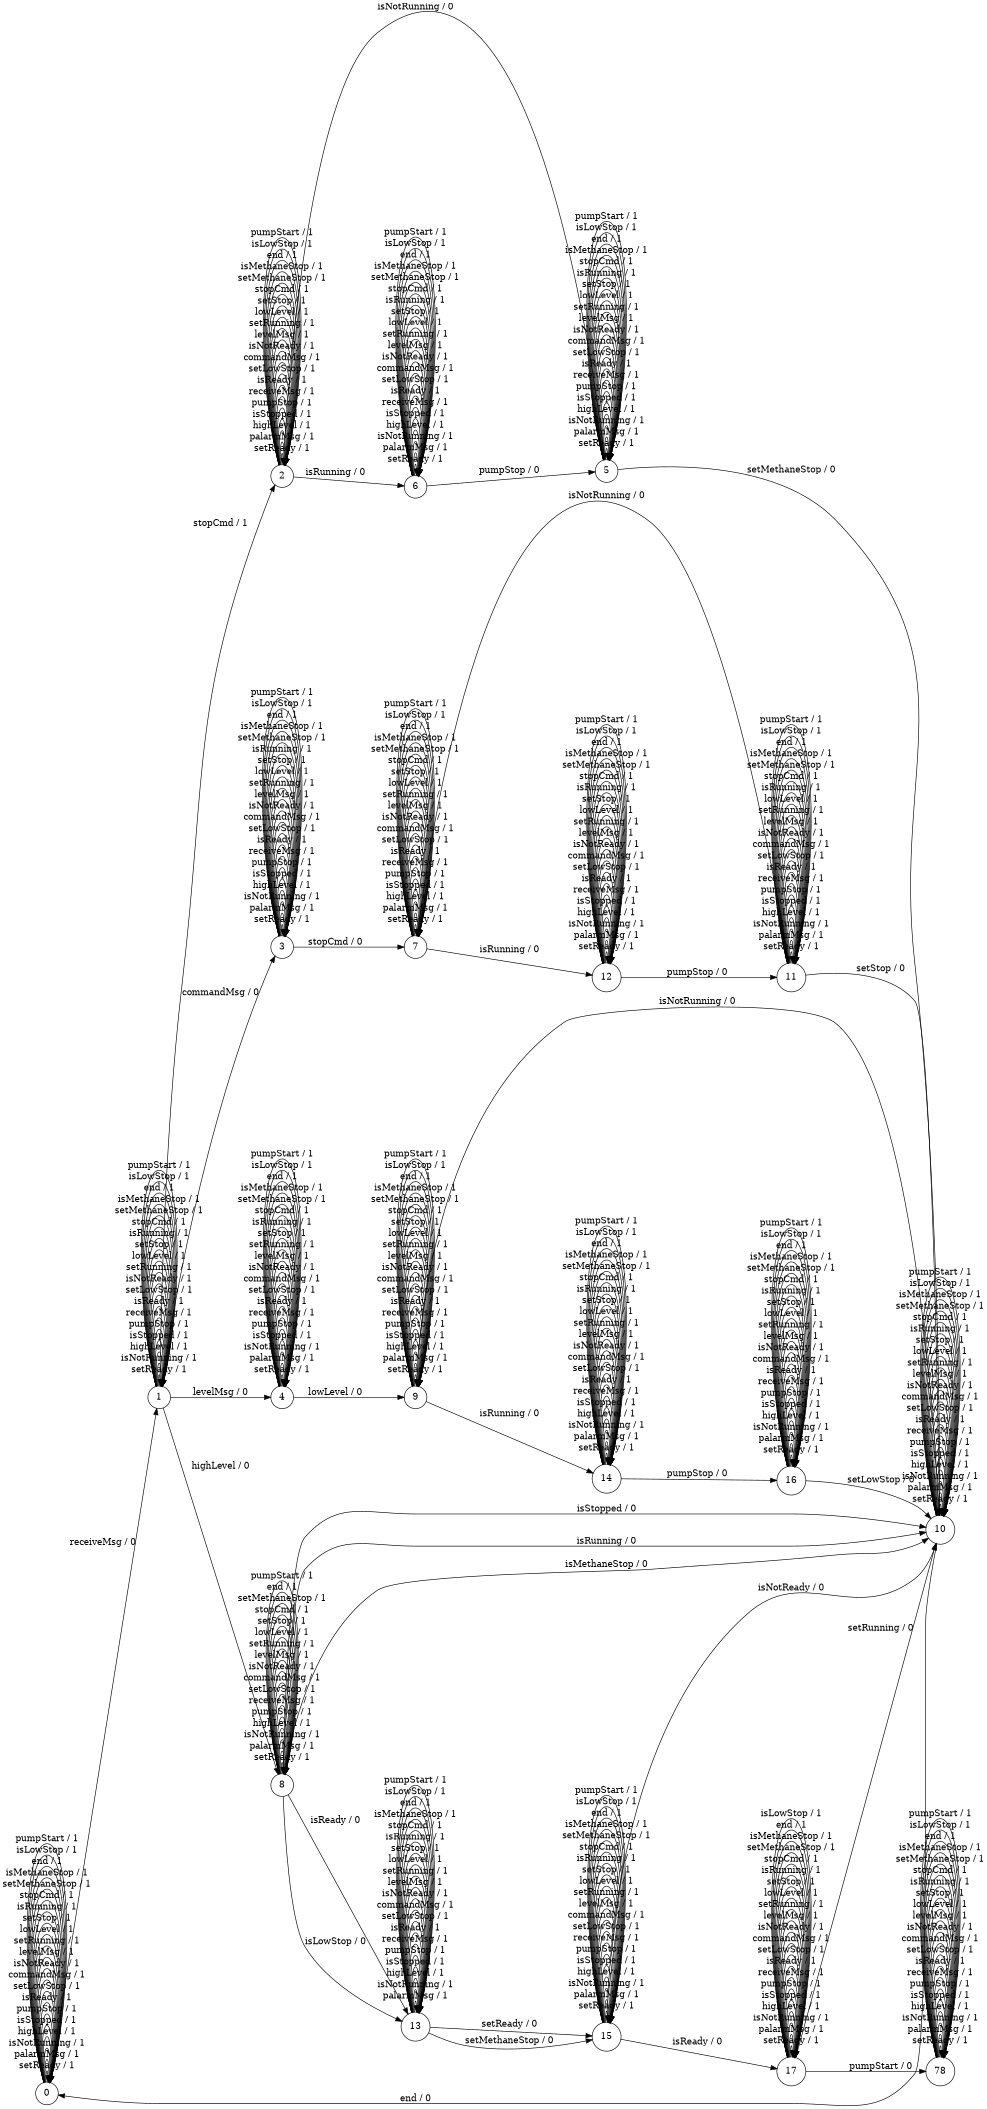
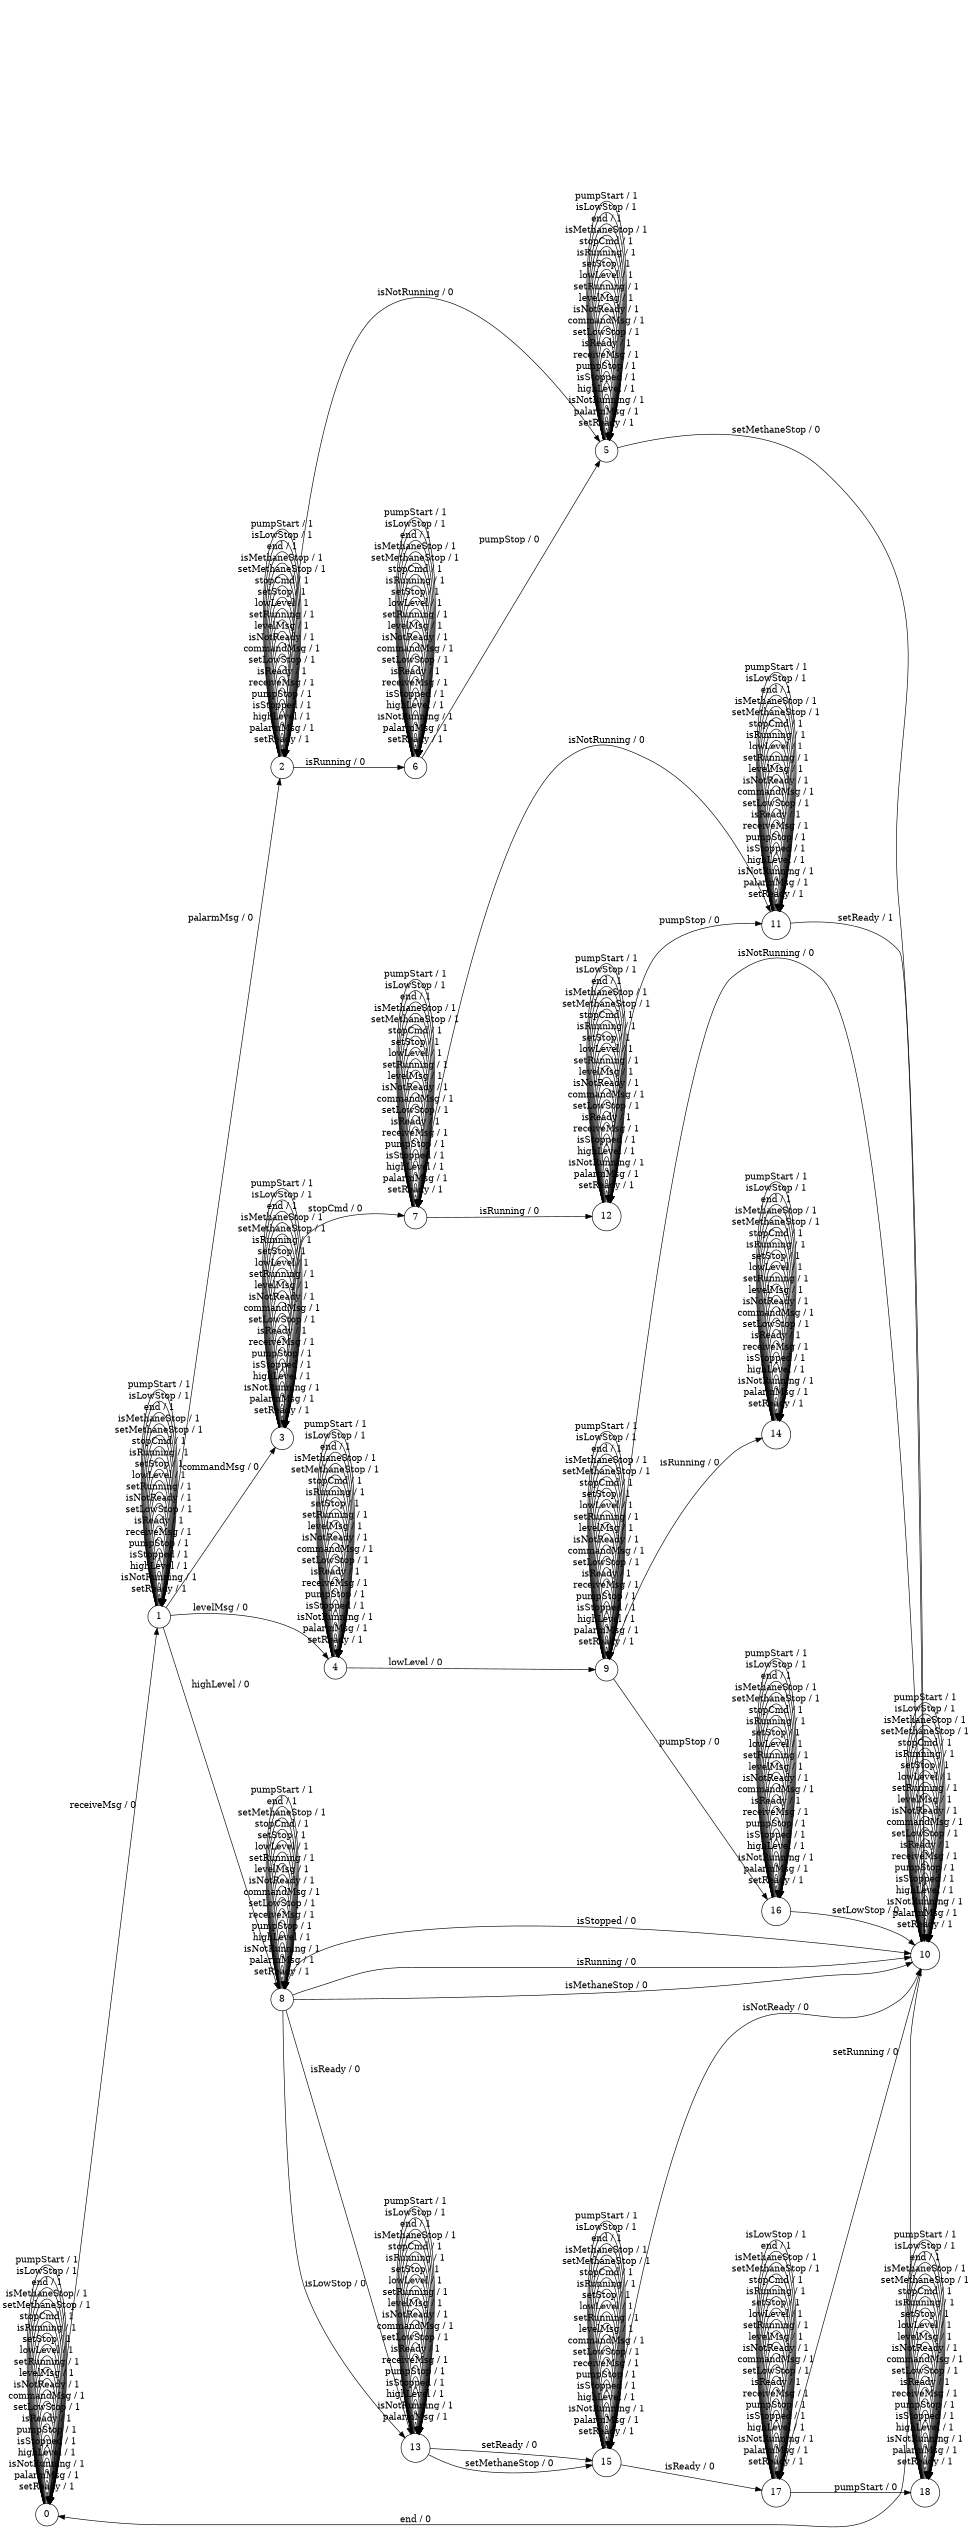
edge "1" -> "2": label "stopCmd / 1" -> "palarmMsg / 0"
edge "11" -> "10": label "setStop / 0" -> "setReady / 1"
edge "14" -> "16": now "9" -> "16"
node "78": label "78" -> "18"
